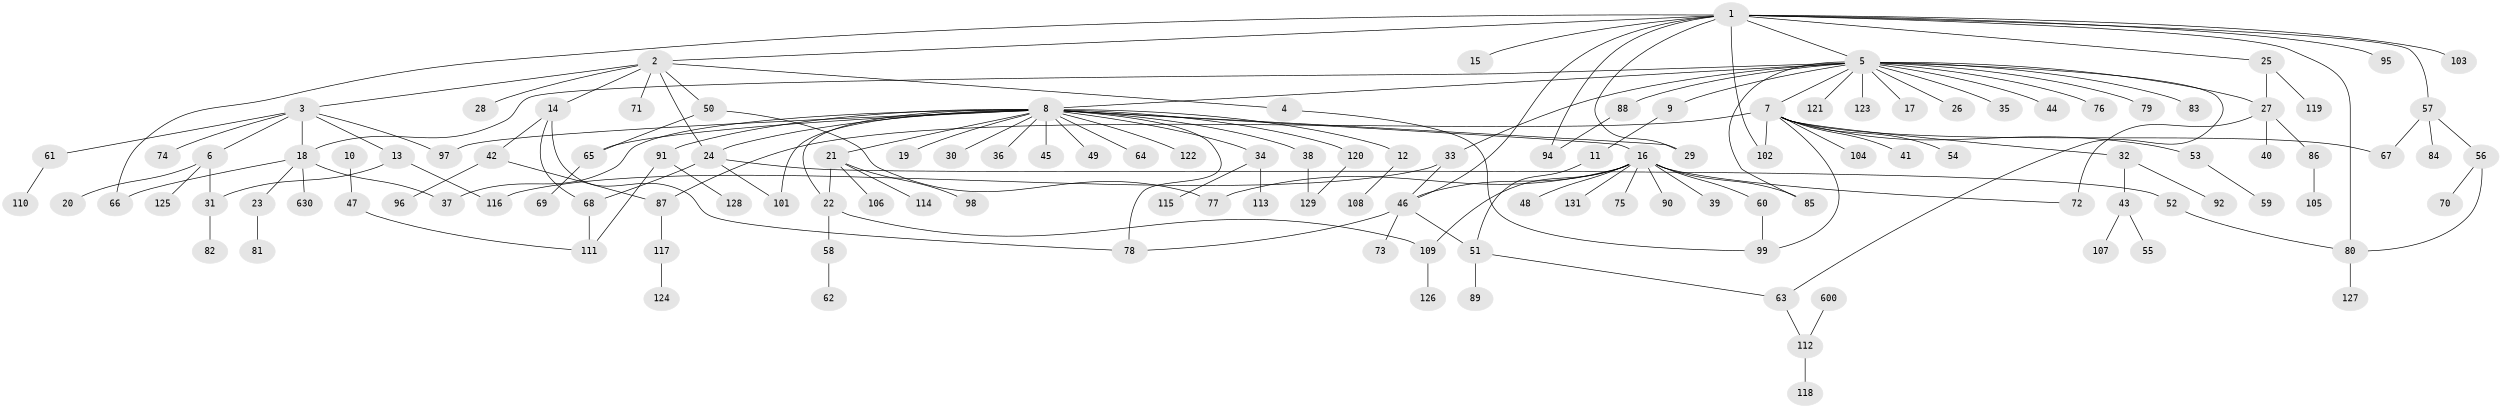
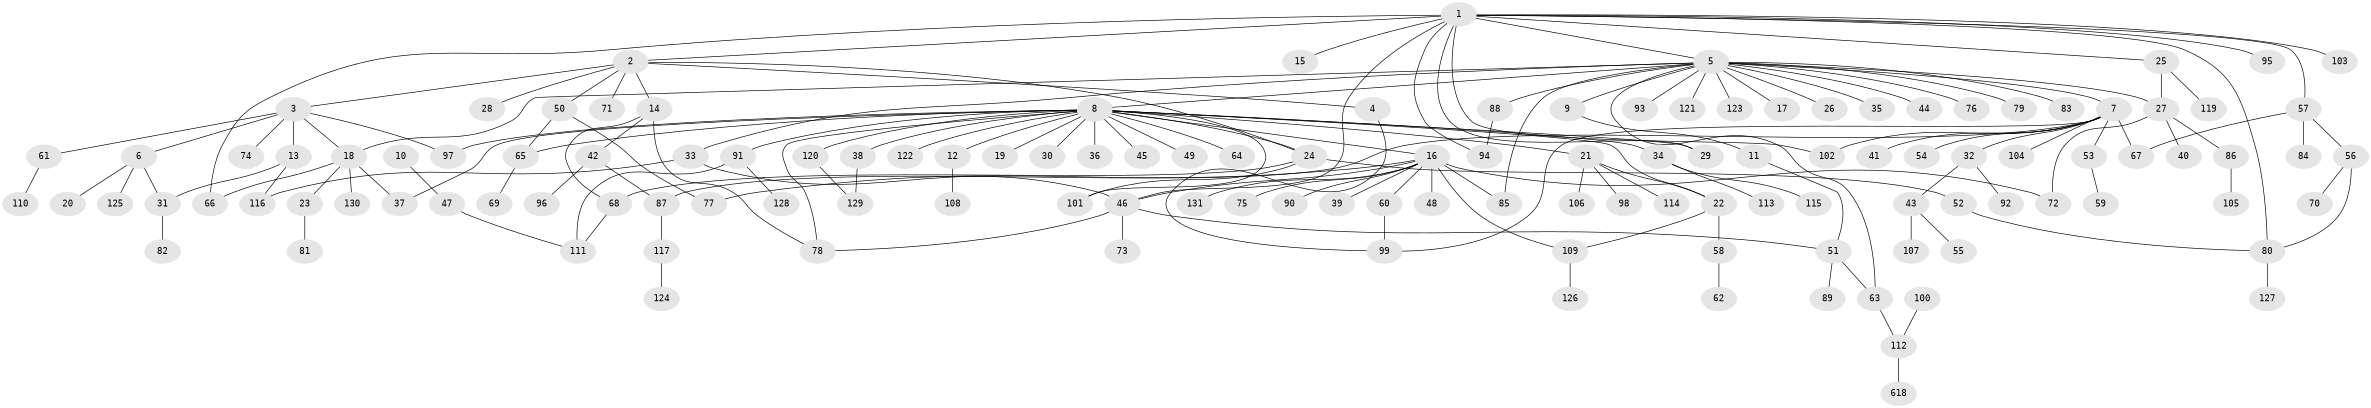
node "93": added
node "630": label "630" -> "130"
node "600": label "600" -> "100"
node "118": label "118" -> "618"
